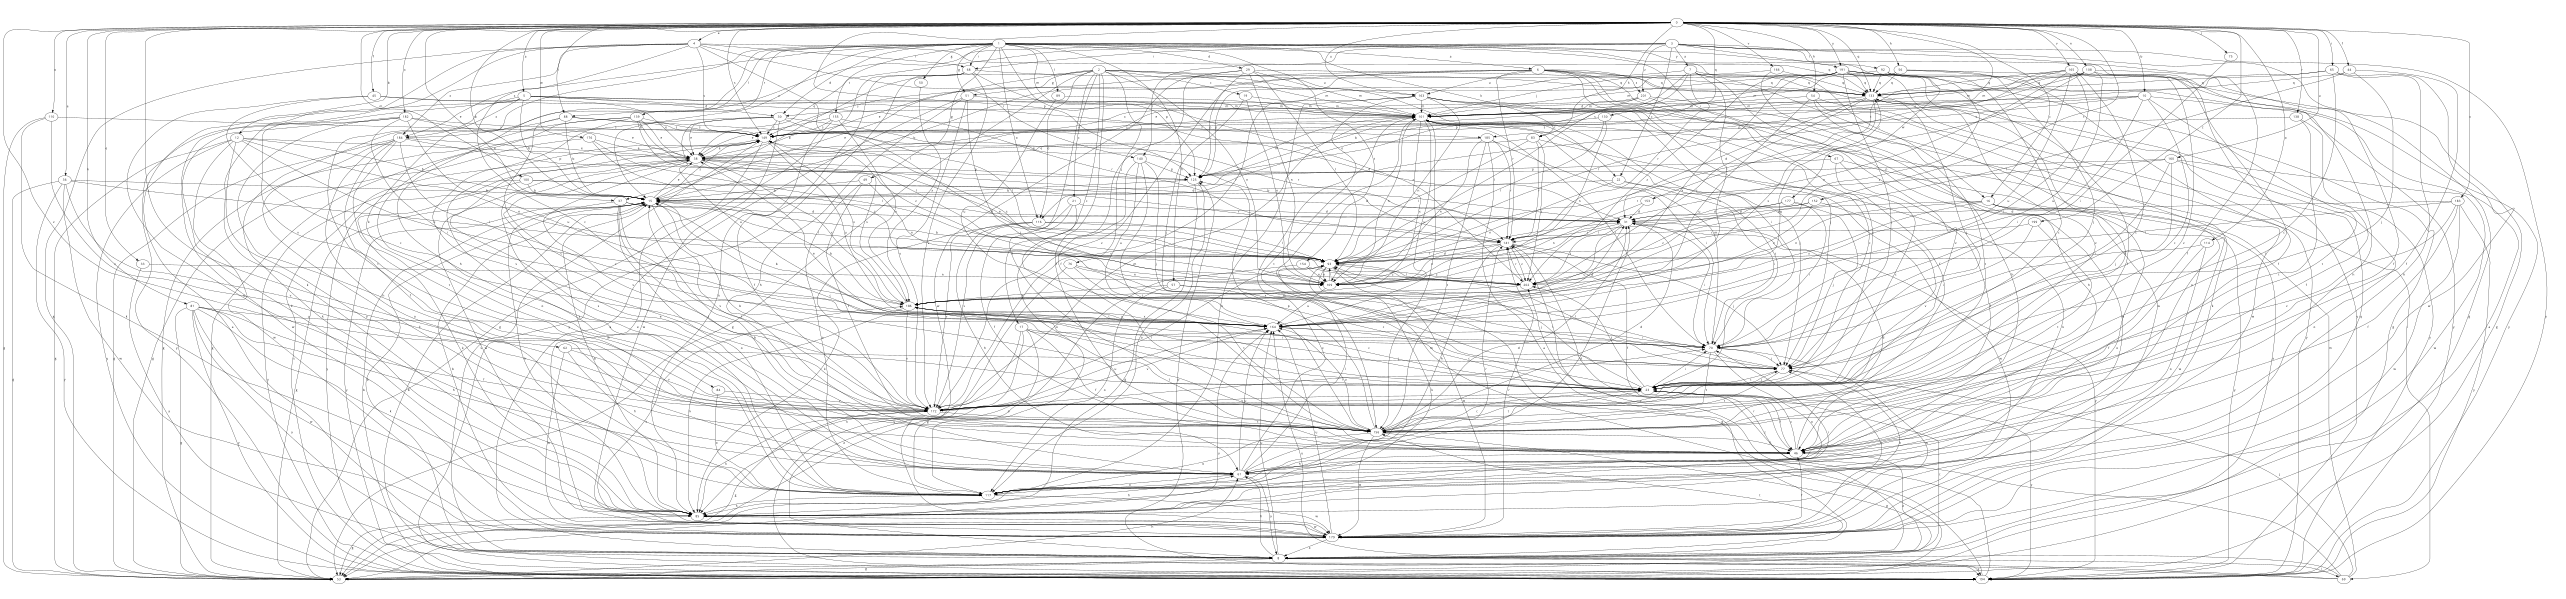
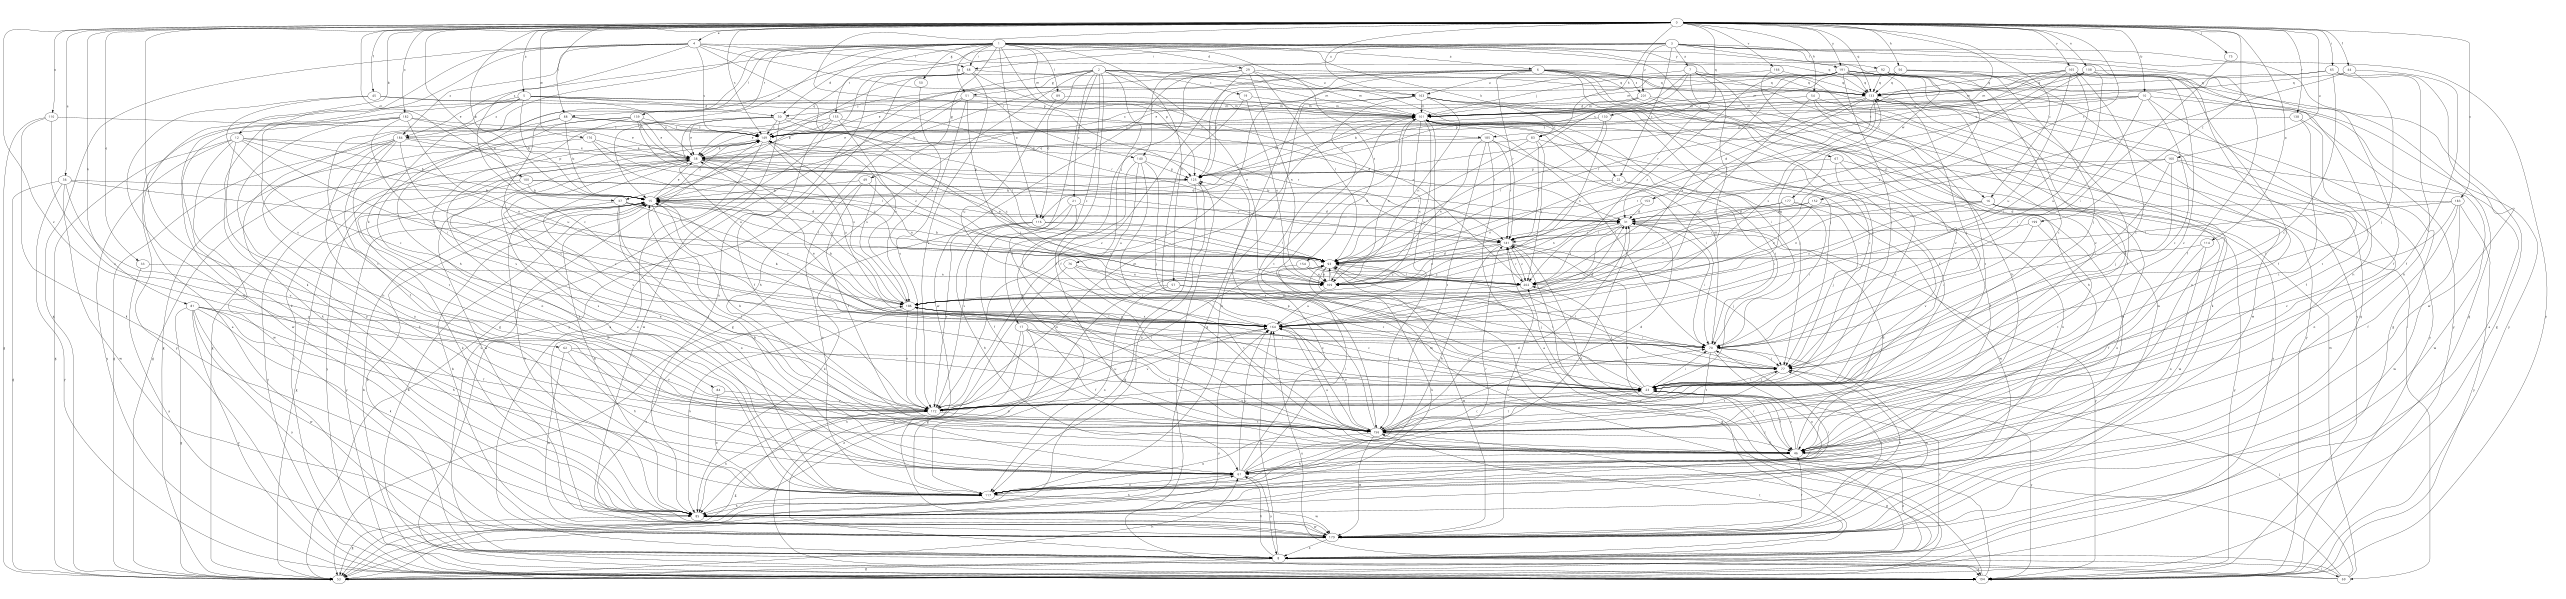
edge "37" -> "172": now "37" -> "186"
edge "179" -> "164": now "46" -> "164"
edge "6" -> "53": added, label "g"
